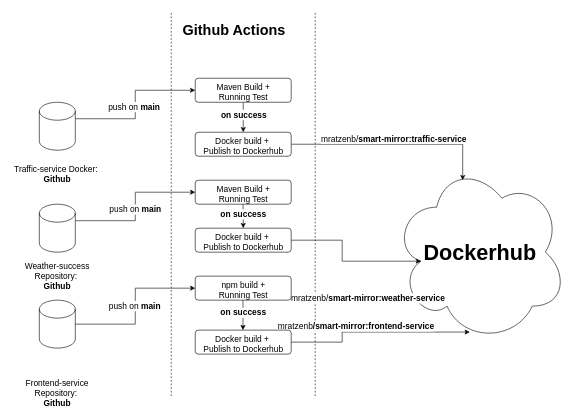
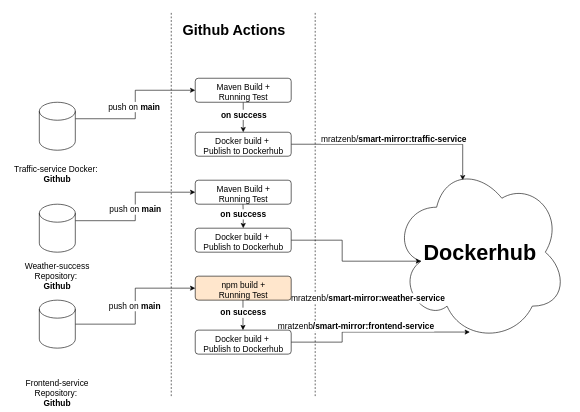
node "npm build + Running Test": fillcolor #ffffff -> #ffe6cc
